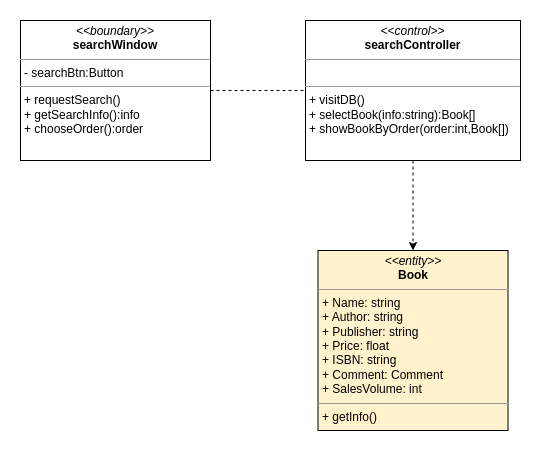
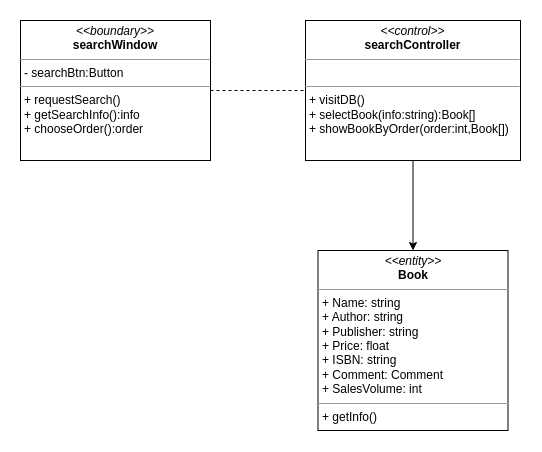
edge "<<control>> searchController + visitDB() + selectBook(info:string):Book[] + showBookByOrder(order:int,Book[])" -> "<<entity>> Book + Name: string + Author: string + Publisher: string + Price: float + ISBN: string + Comment: Comment + SalesVolume: int + getInfo()": style dashed -> solid
node "<<entity>> Book + Name: string + Author: string + Publisher: string + Price: float + ISBN: string + Comment: Comment + SalesVolume: int + getInfo()": fillcolor #fff2cc -> #ffffff
